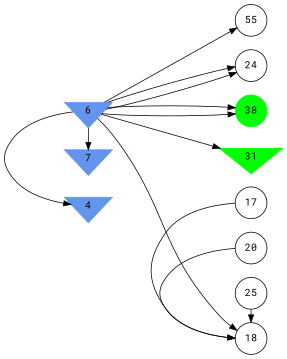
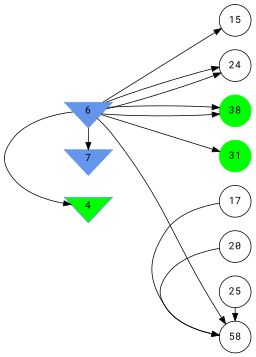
node "55": label "55" -> "15"
node "31": shape invtriangle -> circle
node "4": fillcolor cornflowerblue -> green
node "18": label "18" -> "58"
